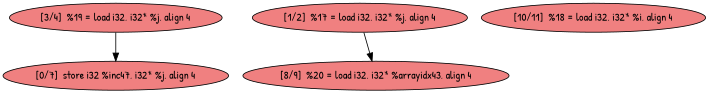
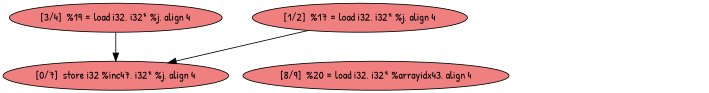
node "[10/11]  %18 = load i32, i32* %i, align 4": removed
edge "[1/2]  %17 = load i32, i32* %j, align 4" -> "[8/9]  %20 = load i32, i32* %arrayidx43, align 4": now "[1/2]  %17 = load i32, i32* %j, align 4" -> "[0/7]  store i32 %inc47, i32* %j, align 4"
